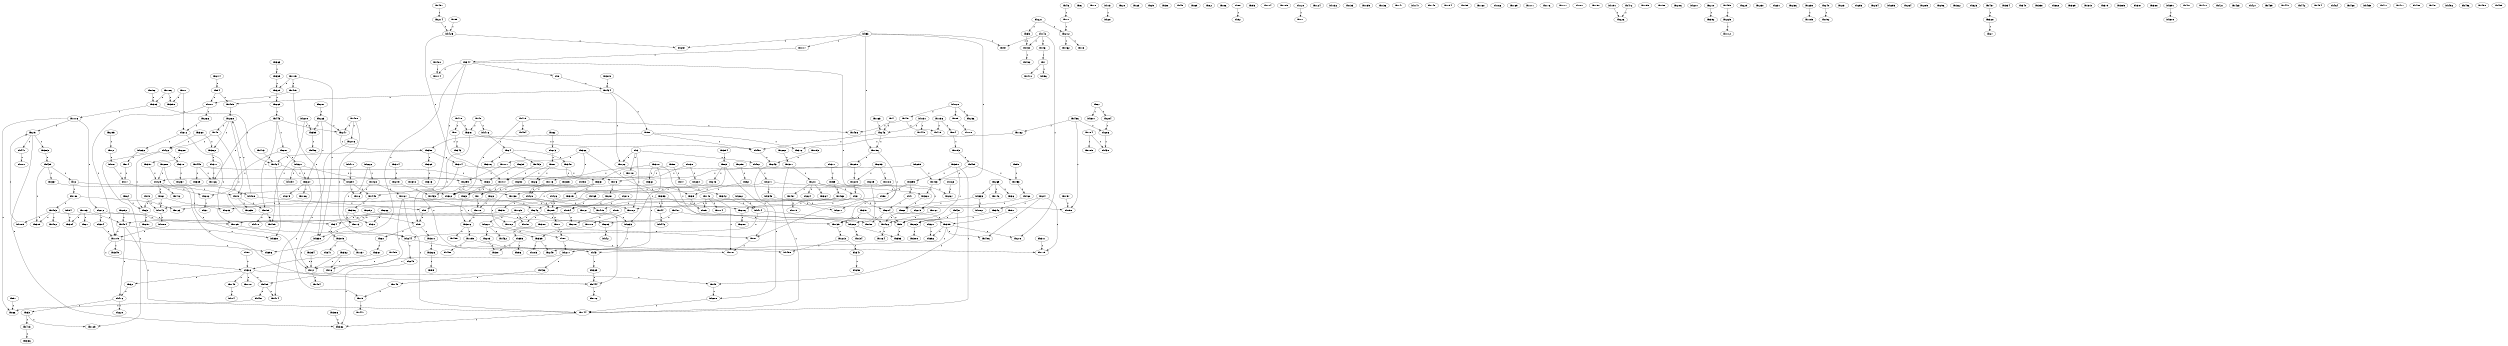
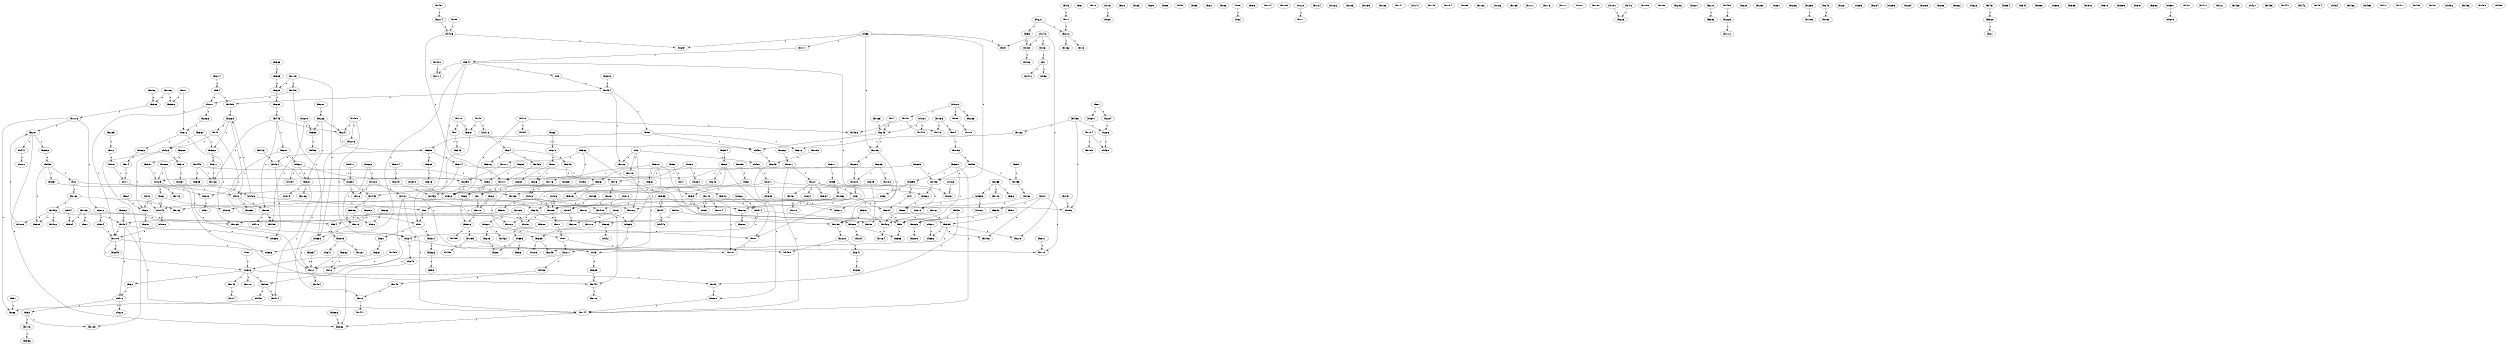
edge "id_383" -> "id_424": removed, label "1"
